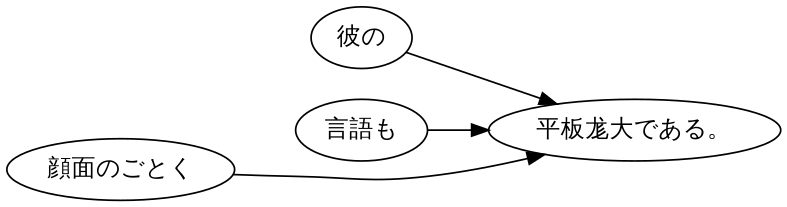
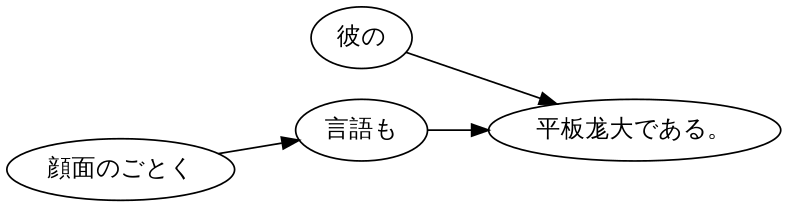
edge "顔面のごとく" -> "平板尨大である。": now "顔面のごとく" -> "言語も"
